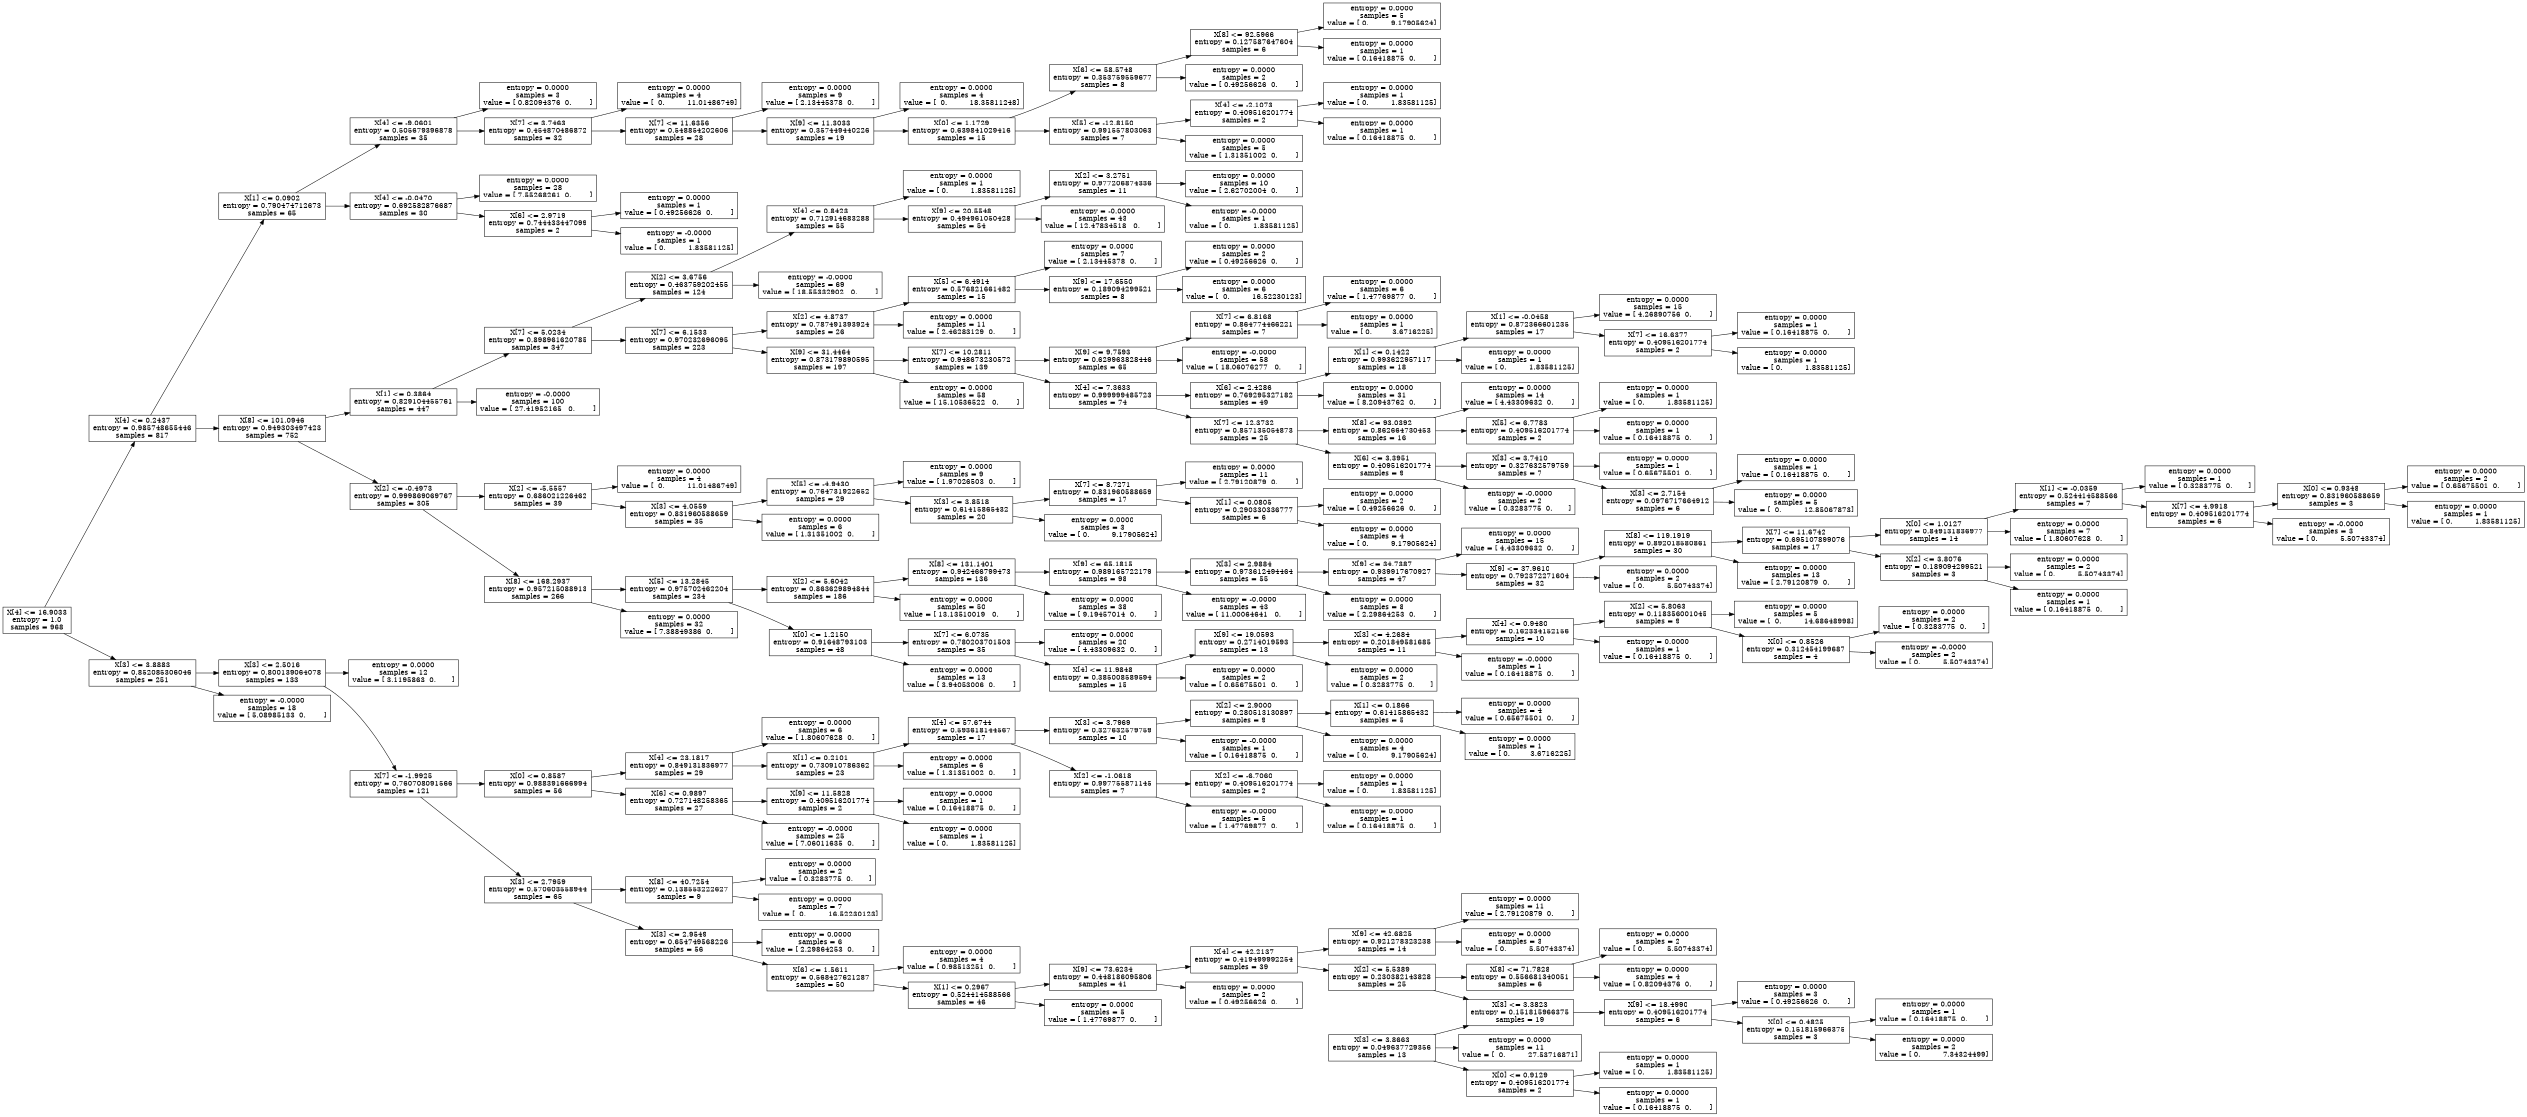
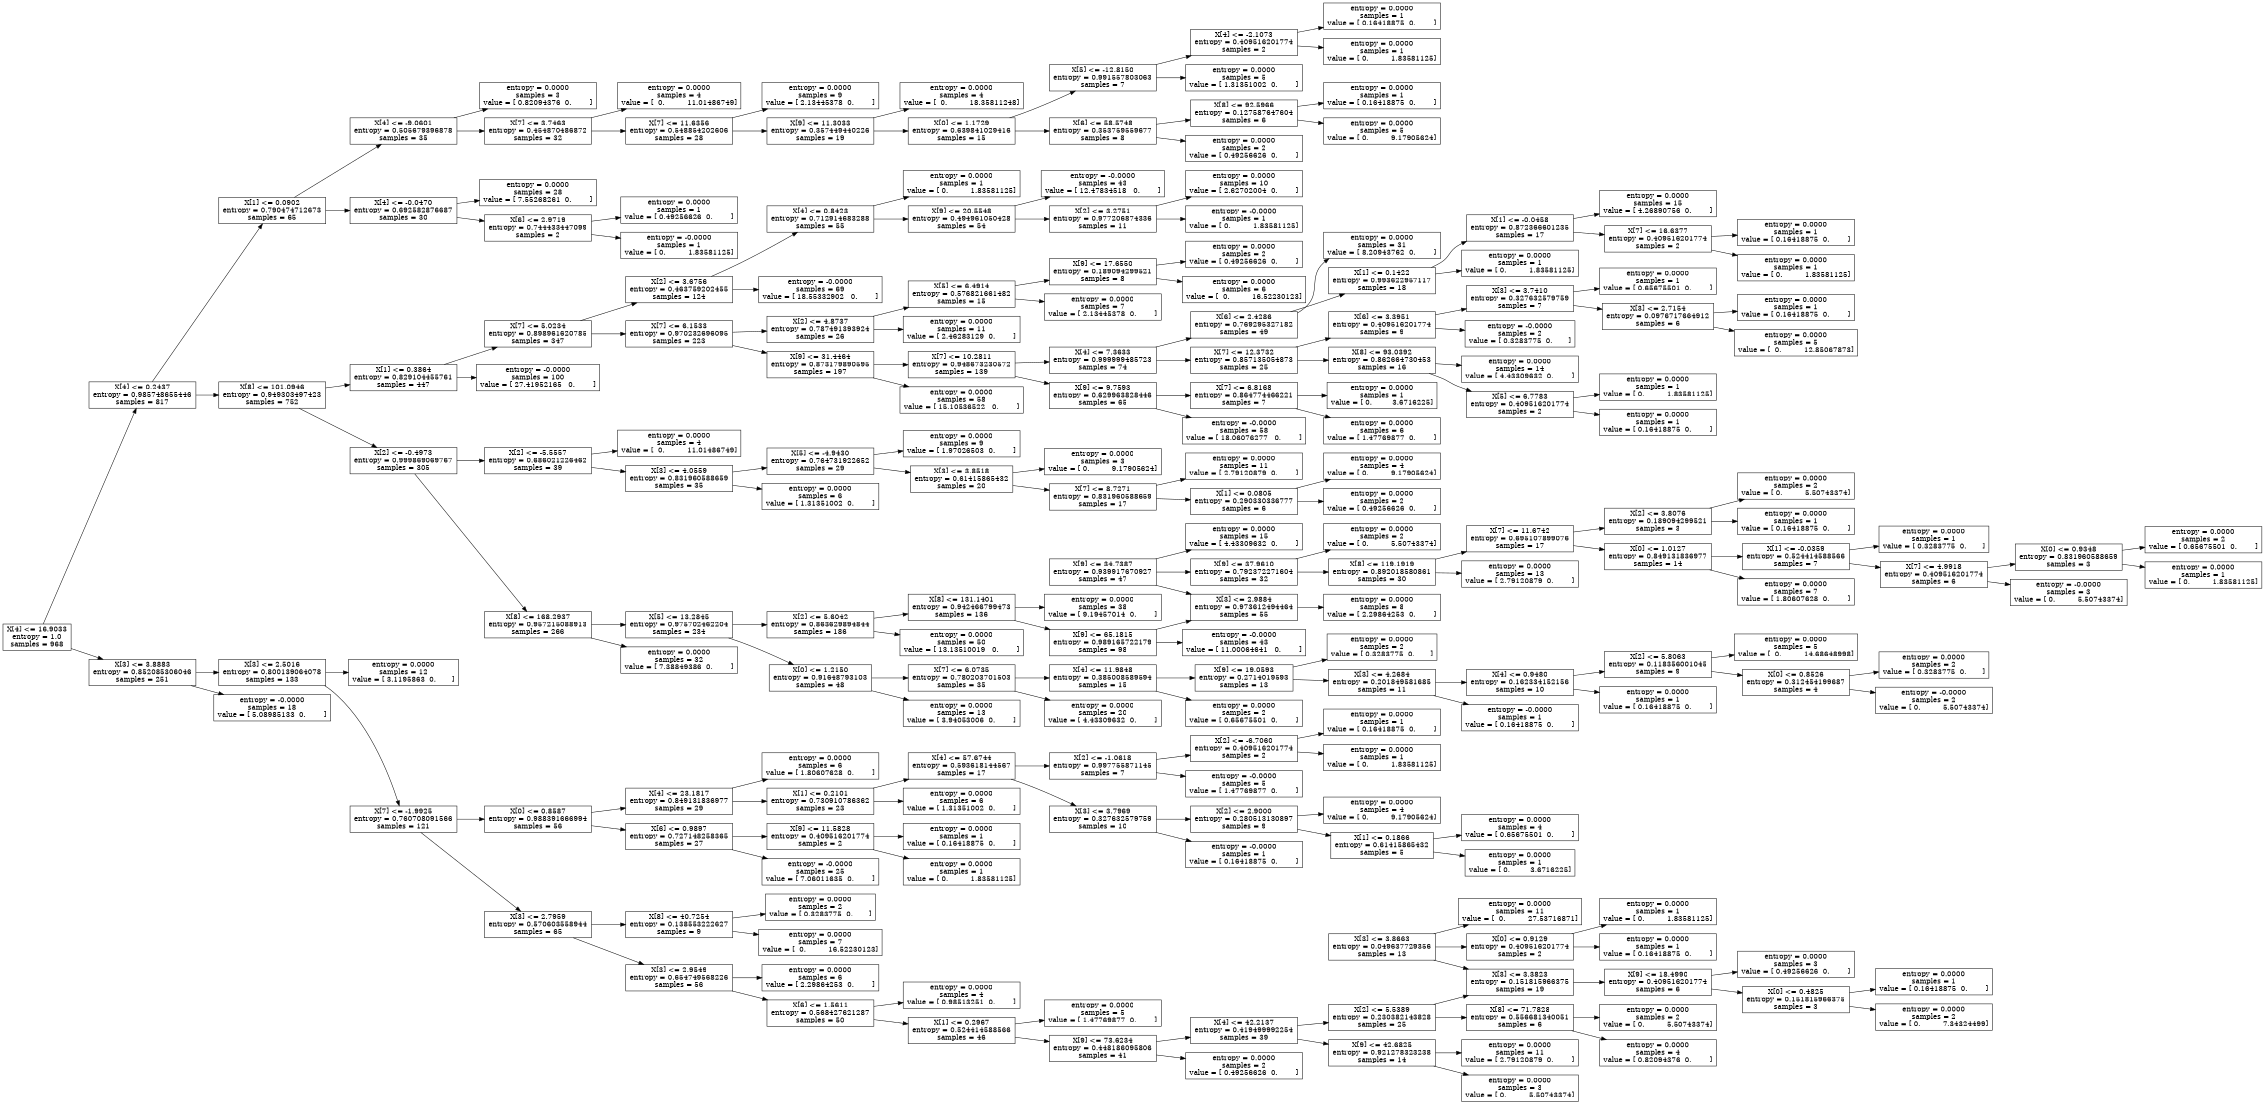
edge "X[3] <= 2.9884 entropy = 0.973612494464 samples = 55" -> "X[9] <= 34.7387 entropy = 0.939917670927 samples = 47": reversed
